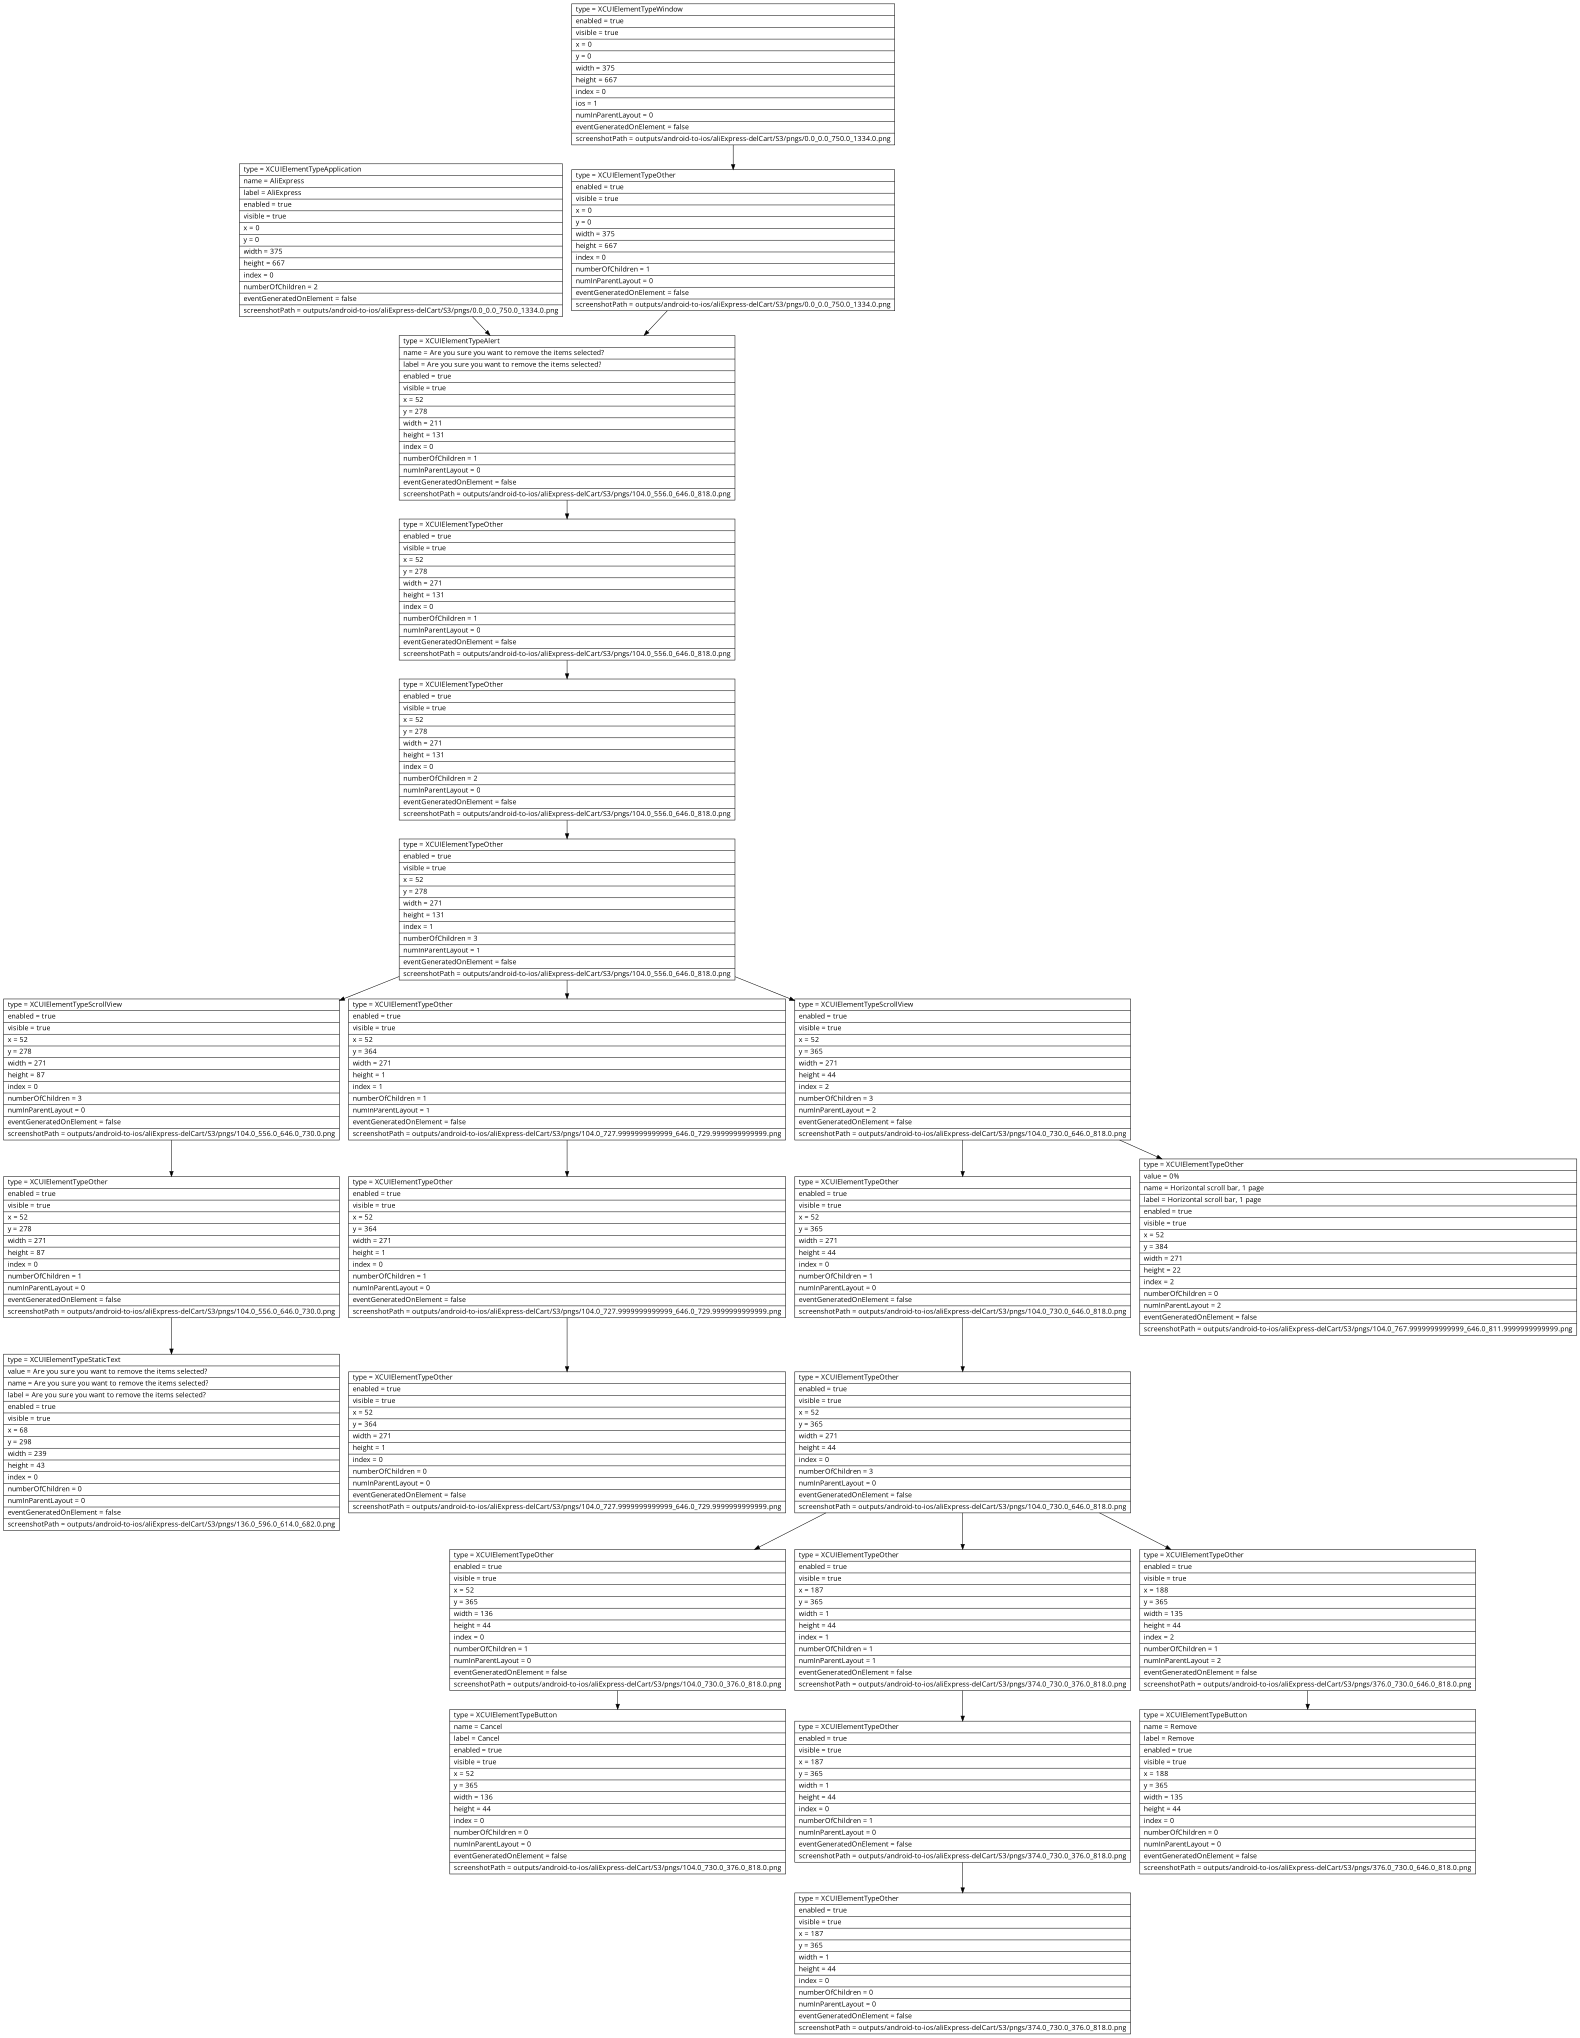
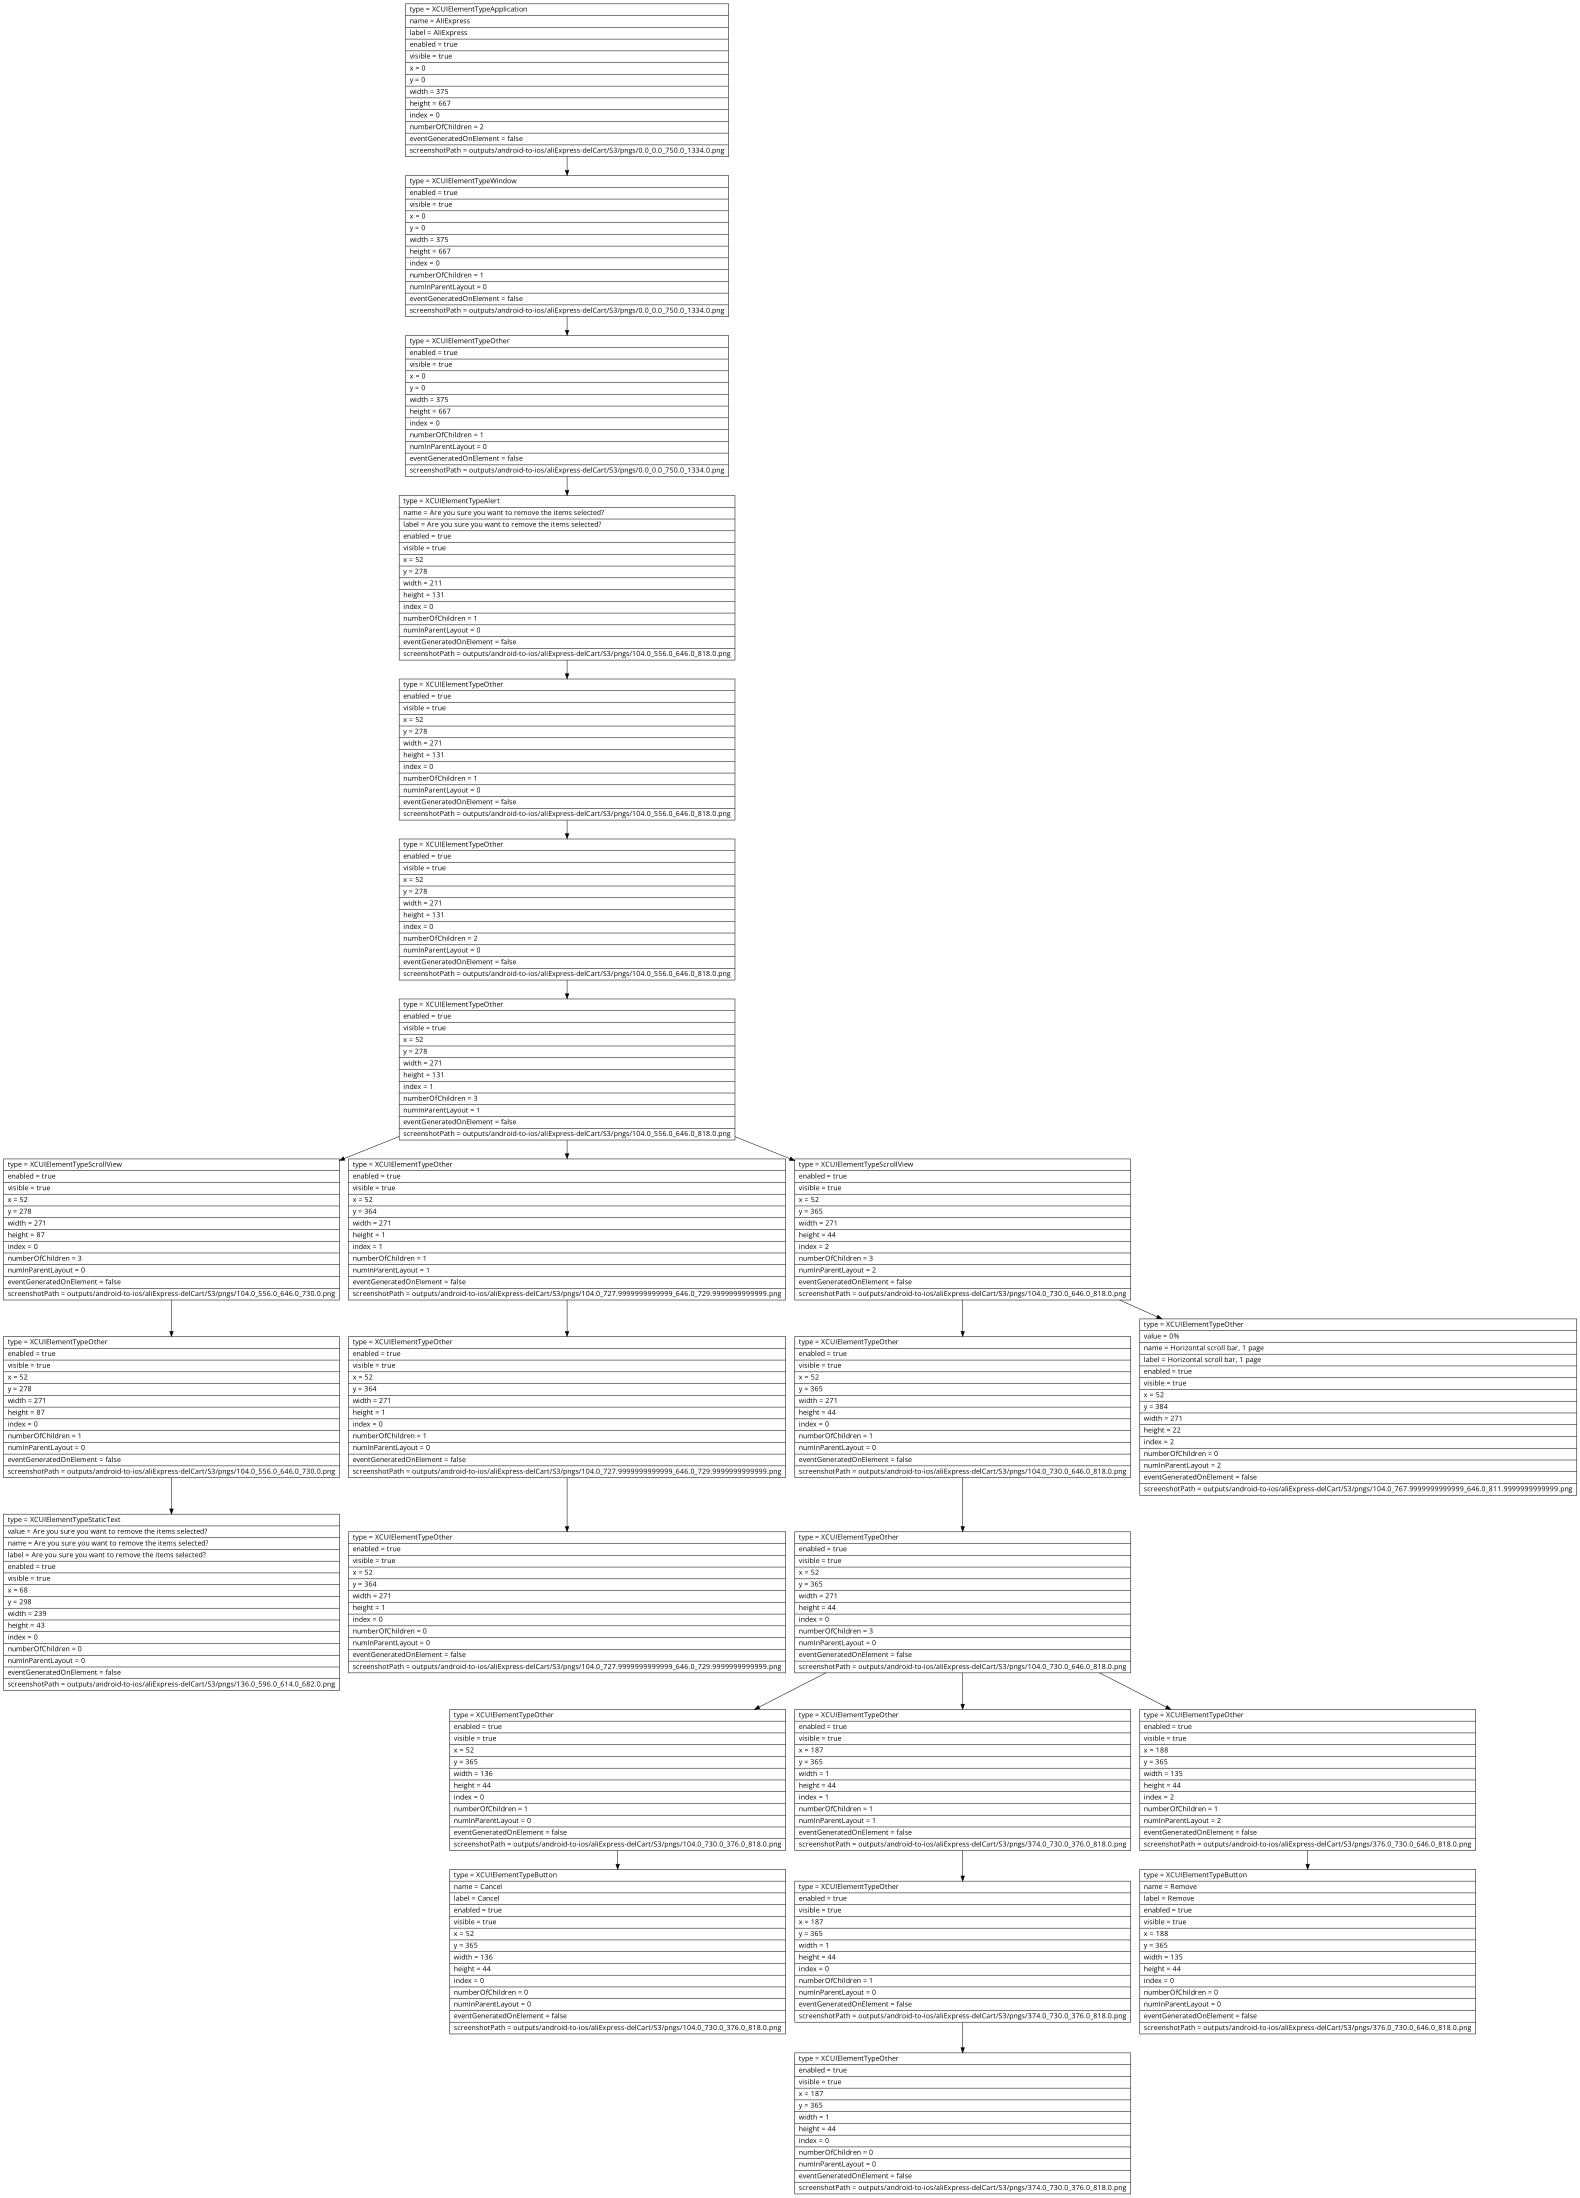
node "type = XCUIElementTypeWindow": text "ios = 1" -> "numberOfChildren = 1"
edge "type = XCUIElementTypeApplication" -> "type = XCUIElementTypeAlert": now "type = XCUIElementTypeApplication" -> "type = XCUIElementTypeWindow"
